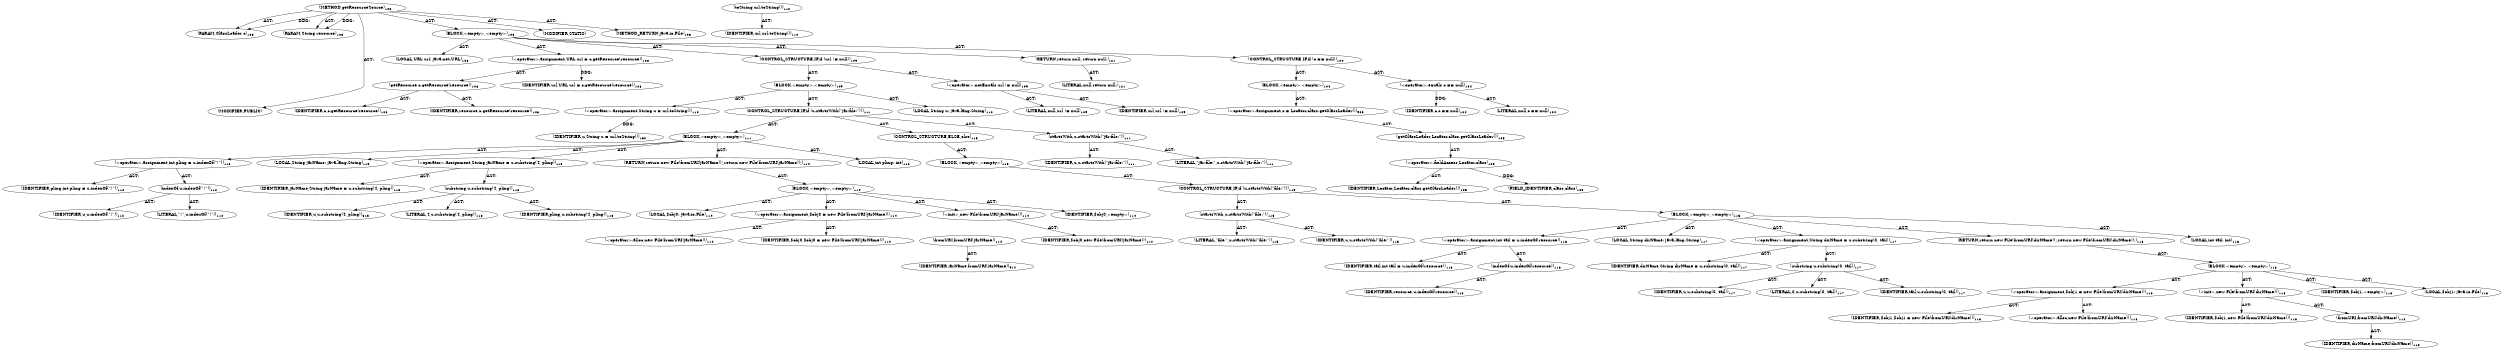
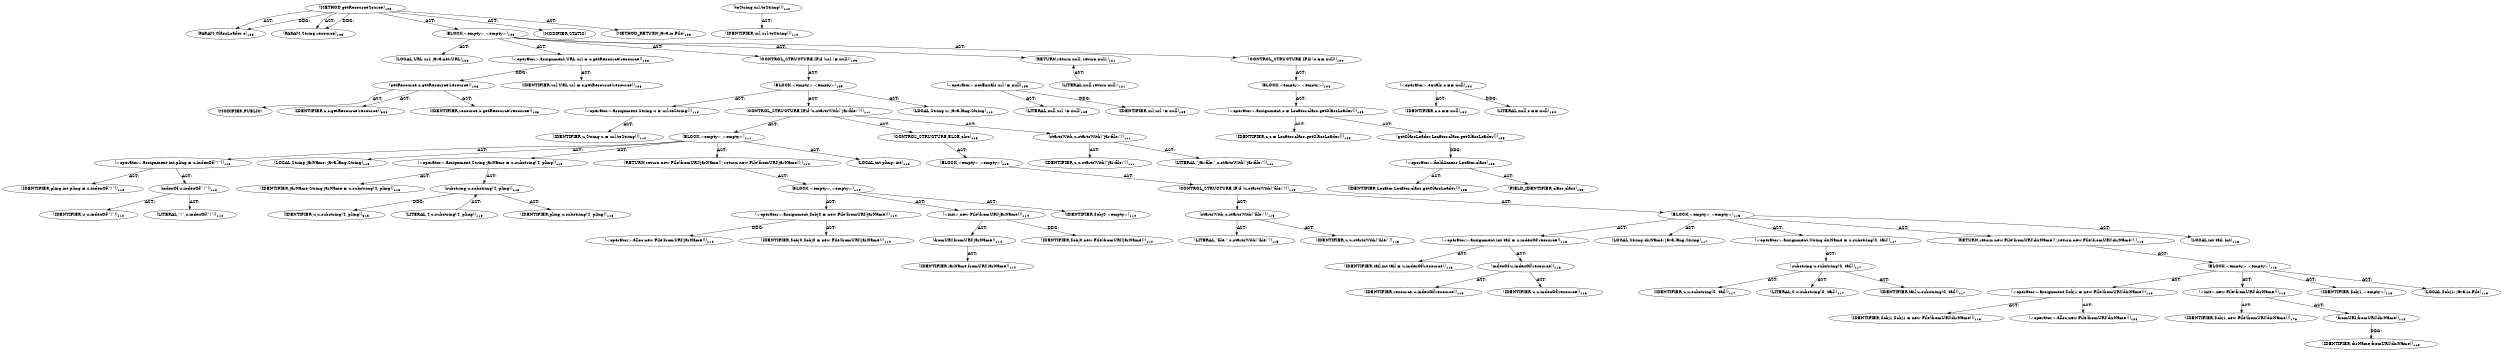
edge "(RETURN,return null;,return null;)" -> "(LITERAL,null,return null;)": reversed
edge "(<operator>.assignment,URL url = c.getResource(resource))" -> "(getResource,c.getResource(resource))": label "AST: " -> "DDG: "
edge "(<operator>.assignment,URL url = c.getResource(resource))" -> "(IDENTIFIER,url,URL url = c.getResource(resource))": label "DDG: " -> "AST: "
edge "(CONTROL_STRUCTURE,IF,if (url != null))" -> "(<operator>.notEquals,url != null)": removed, label "AST:"
edge "(CONTROL_STRUCTURE,IF,if (c == null))" -> "(<operator>.equals,c == null)": removed, label "AST:"
edge "(METHOD,getResourceSource)" -> "(MODIFIER,PUBLIC)": now "(getResource,c.getResource(resource))" -> "(MODIFIER,PUBLIC)"
edge "(<operator>.notEquals,url != null)" -> "(IDENTIFIER,url,url != null)": label "AST: " -> "DDG: "
edge "(<operator>.equals,c == null)" -> "(IDENTIFIER,c,c == null)": label "DDG: " -> "AST: "
edge "(<operator>.equals,c == null)" -> "(LITERAL,null,c == null)": label "AST: " -> "DDG: "
node "(IDENTIFIER,c,c.getResource(resource))": text "108" -> "308"
node "(<operator>.assignment,c = Locator.class.getClassLoader())": text "905" -> "105"
edge "(<operator>.assignment,String u = url.toString())" -> "(IDENTIFIER,u,String u = url.toString())": label "DDG: " -> "AST: "
node "(IDENTIFIER,u,String u = url.toString())": text "150" -> "110"
node "(IDENTIFIER,c,c = Locator.class.getClassLoader())": added
edge "(getClassLoader,Locator.class.getClassLoader())" -> "(<operator>.fieldAccess,Locator.class)": label "AST: " -> "DDG: "
edge "(<operator>.fieldAccess,Locator.class)" -> "(FIELD_IDENTIFIER,class,class)": label "DDG: " -> "AST: "
edge "(substring,u.substring(4, pling))" -> "(LITERAL,4,u.substring(4, pling))": reversed
edge "(substring,u.substring(4, pling))" -> "(IDENTIFIER,u,u.substring(4, pling))": label "AST: " -> "DDG: "
node "(LOCAL,$obj0: java.io.File)": removed
edge "(<init>,new File(fromURI(jarName)))" -> "(fromURI,fromURI(jarName))": added, label "AST:"
edge "(<operator>.assignment,$obj0 = new File(fromURI(jarName)))" -> "(<operator>.alloc,new File(fromURI(jarName)))": label "AST: " -> "DDG: "
edge "(<init>,new File(fromURI(jarName)))" -> "(IDENTIFIER,$obj0,new File(fromURI(jarName)))": label "AST: " -> "DDG: "
node "(IDENTIFIER,jarName,fromURI(jarName))": text "914" -> "114"
node "(IDENTIFIER,dirName,String dirName = u.substring(0, tail))": removed
node "(IDENTIFIER,u,u.indexOf(resource))": added
node "(<operator>.alloc,new File(fromURI(dirName)))": text "118" -> "128"
node "(IDENTIFIER,$obj1,new File(fromURI(dirName)))": text "118" -> "178"
edge "(fromURI,fromURI(dirName))" -> "(IDENTIFIER,dirName,fromURI(dirName))": label "AST: " -> "DDG: "
